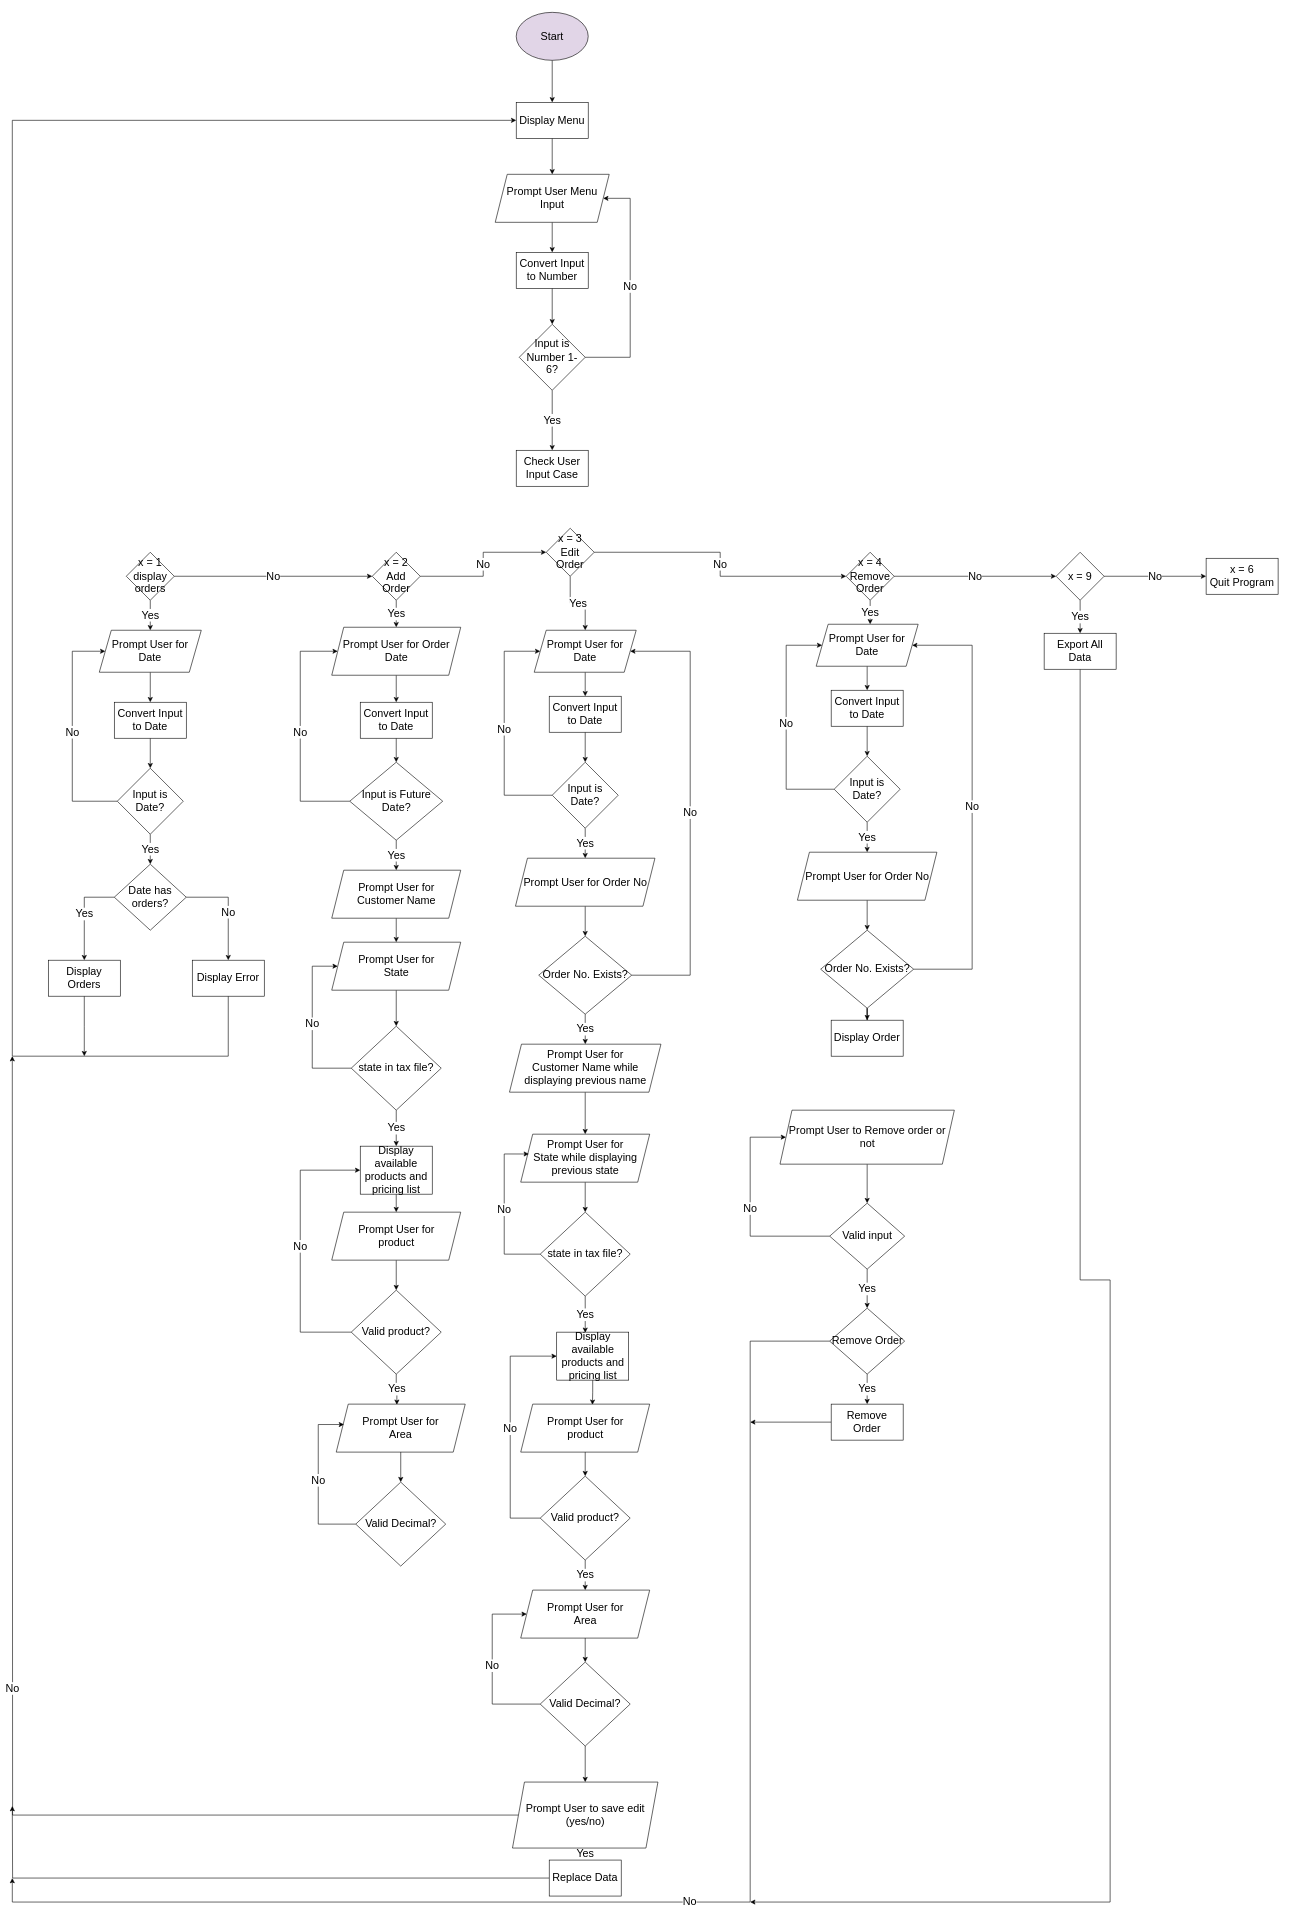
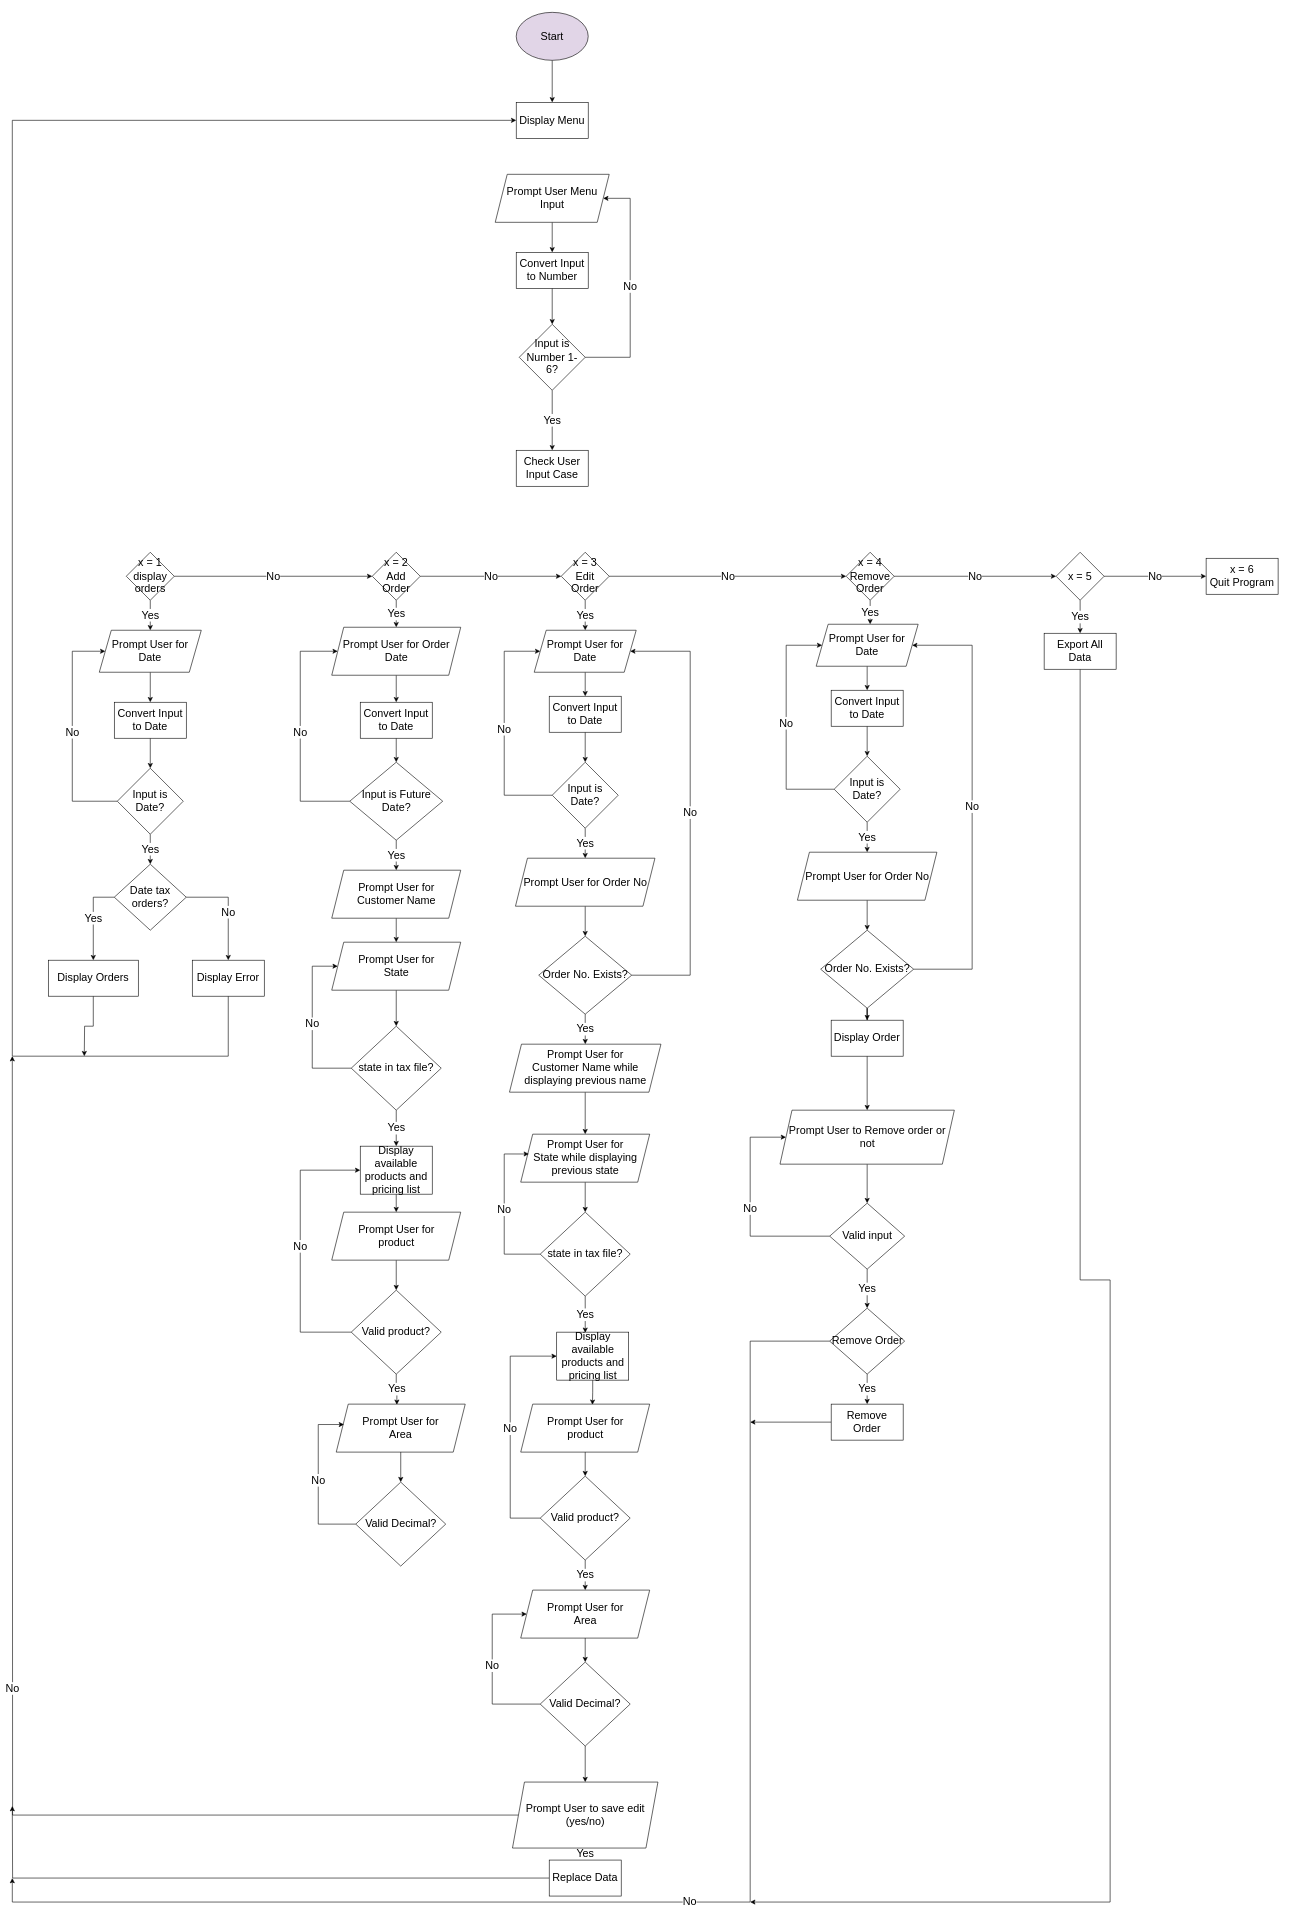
edge "Display Menu" -> "Prompt User Menu Input": removed
node "x = 3 Edit Order": moved (570, 552) -> (585, 576)
node "x = 9": label "x = 9" -> "x = 5"
node "Date has orders?": label "Date has orders?" -> "Date tax orders?"
node "Display Orders": size 72x36 -> 90x36
edge "Display Order" -> "Prompt User to Remove order or not": added
